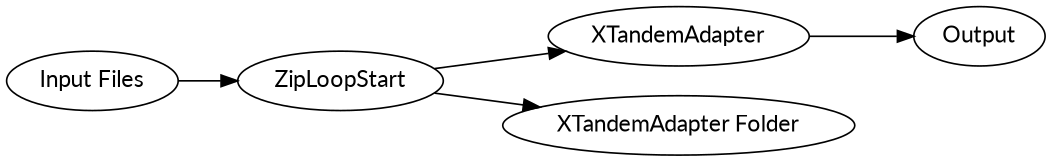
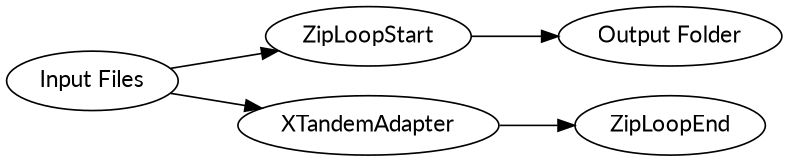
node "Output": label "Output" -> "ZipLoopEnd"
edge "ZipLoopStart" -> "XTandemAdapter": now "Input Files" -> "XTandemAdapter"
node "XTandemAdapter Folder": label "XTandemAdapter Folder" -> "Output Folder"
